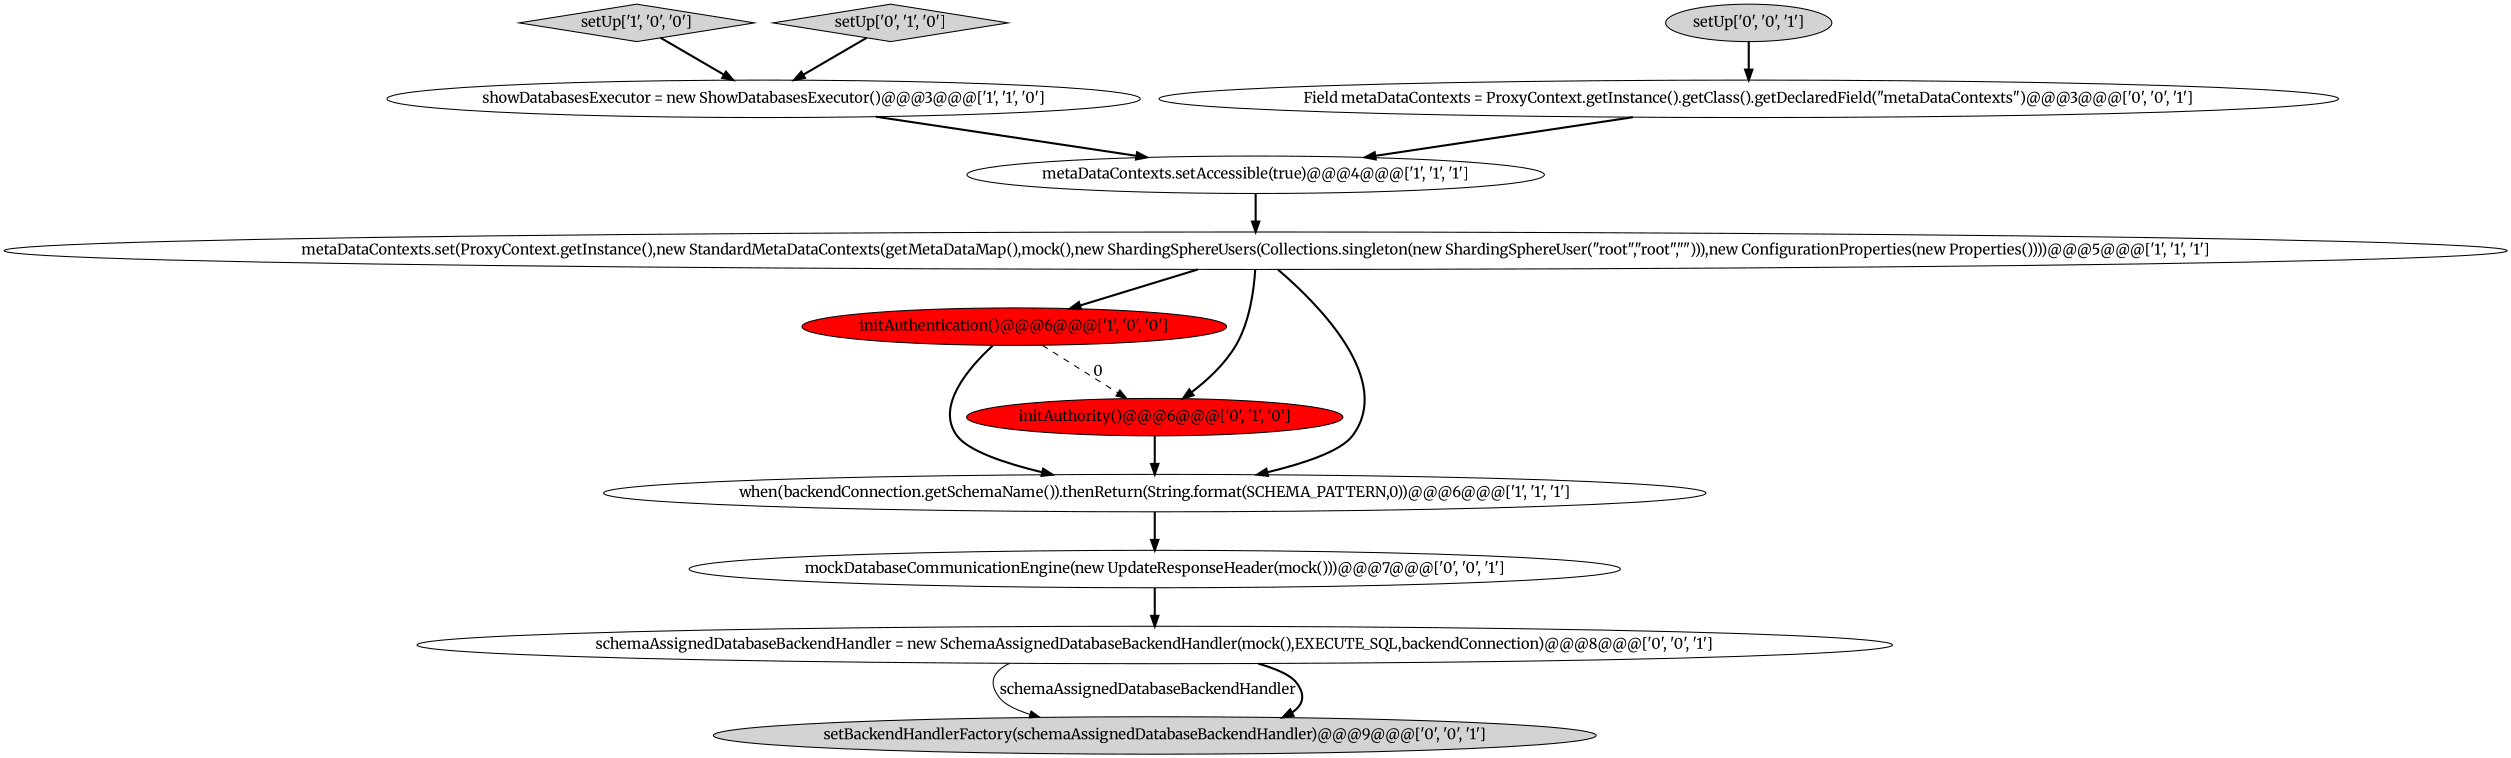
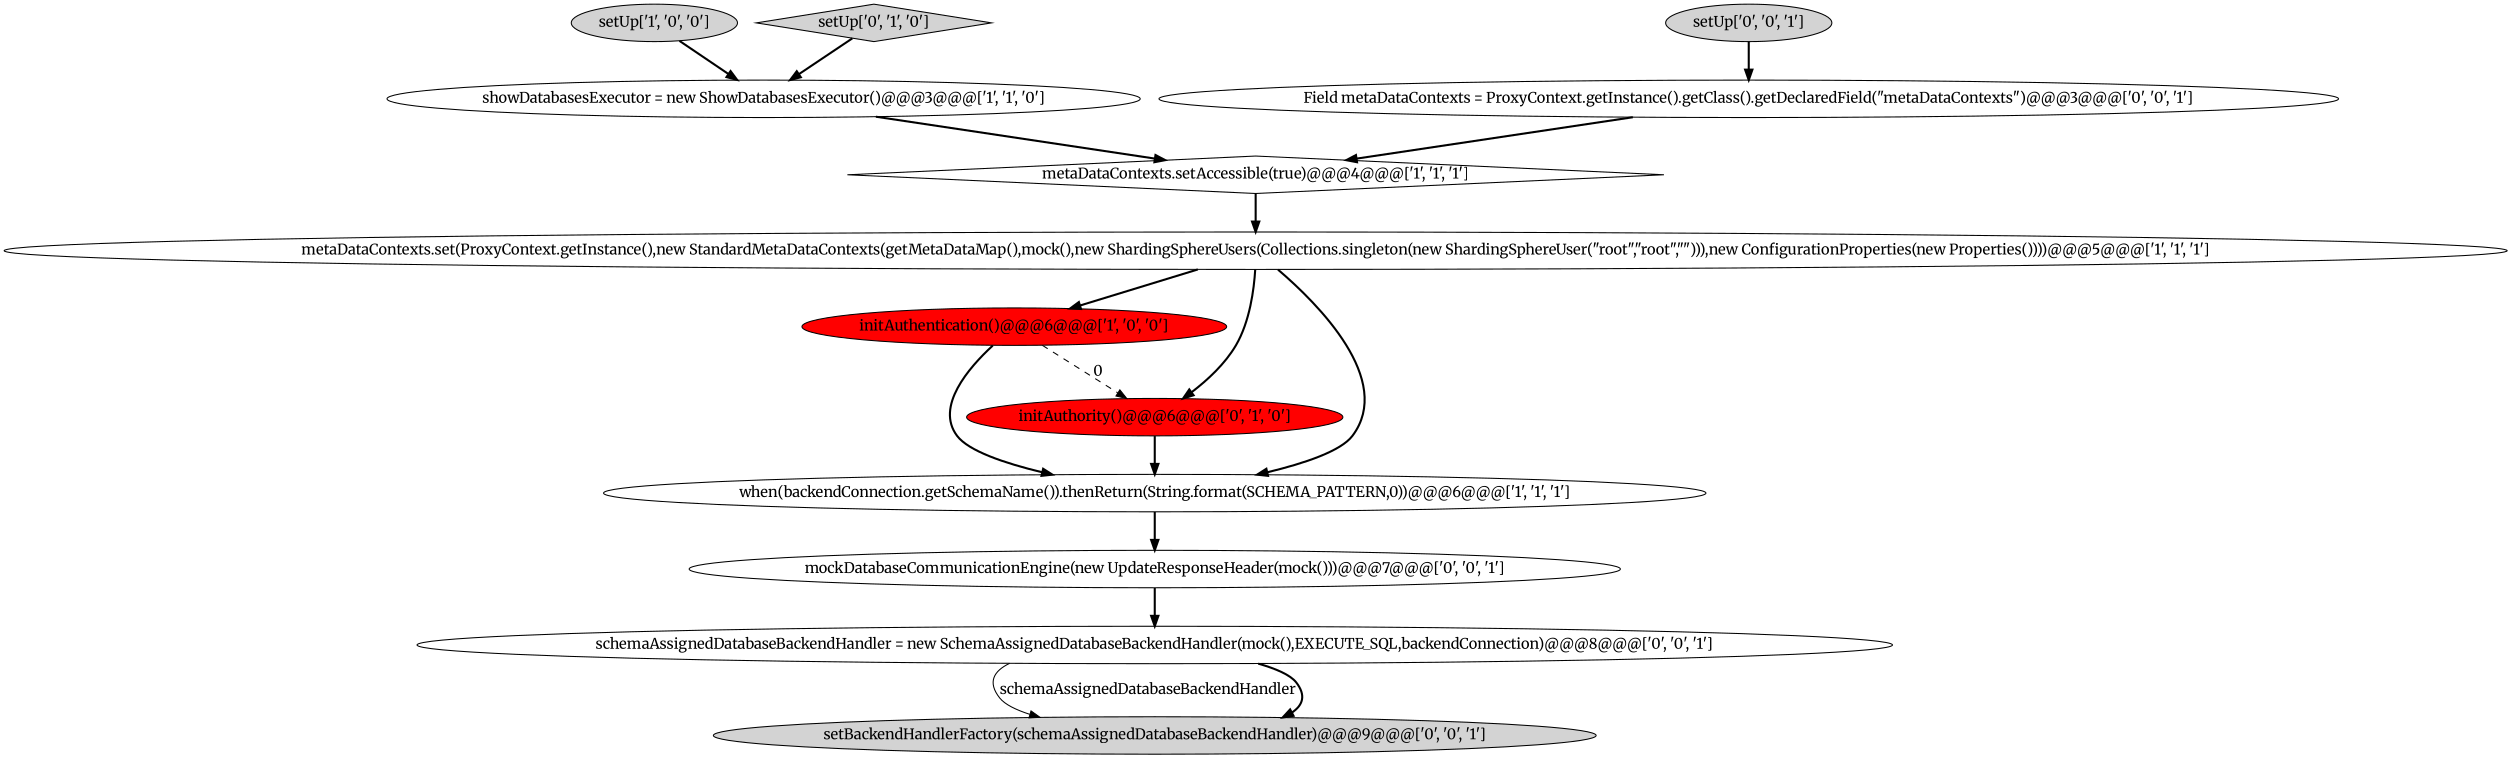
node "setUp['1', '0', '0']": shape diamond -> ellipse
node "metaDataContexts.setAccessible(true)@@@4@@@['1', '1', '1']": shape ellipse -> diamond
